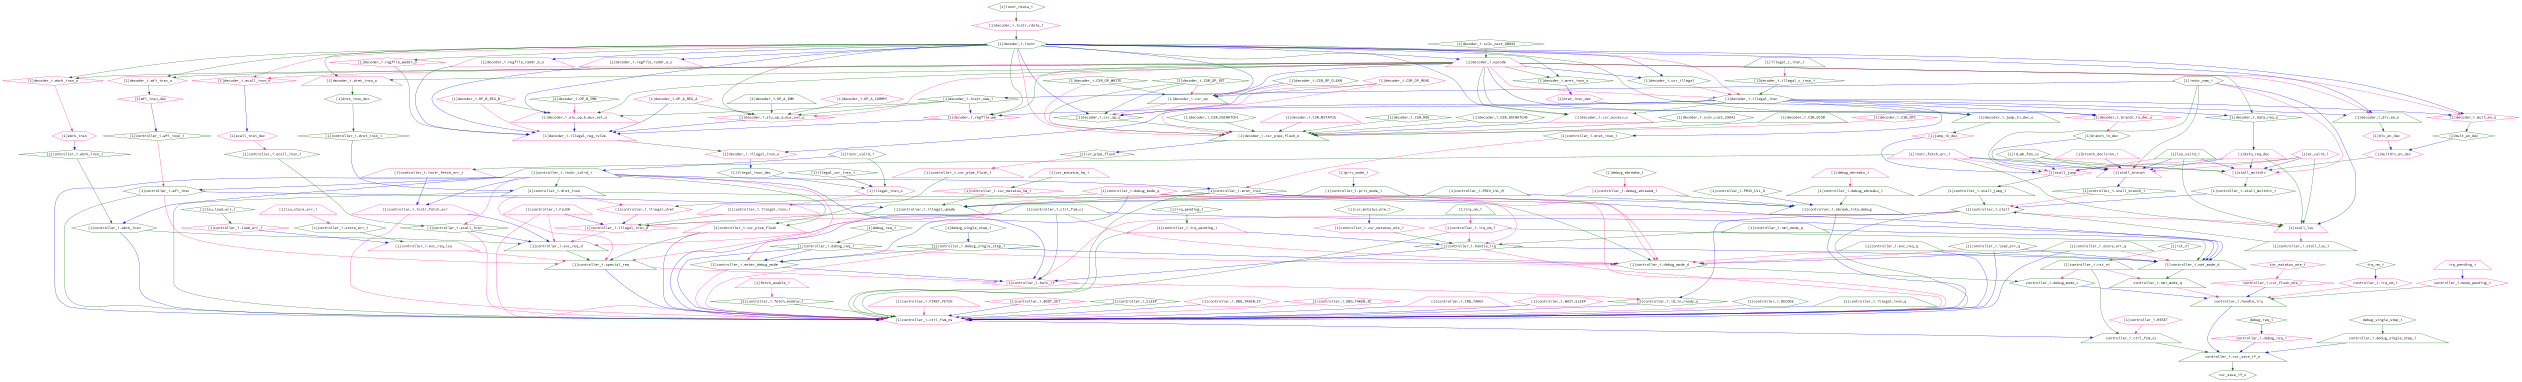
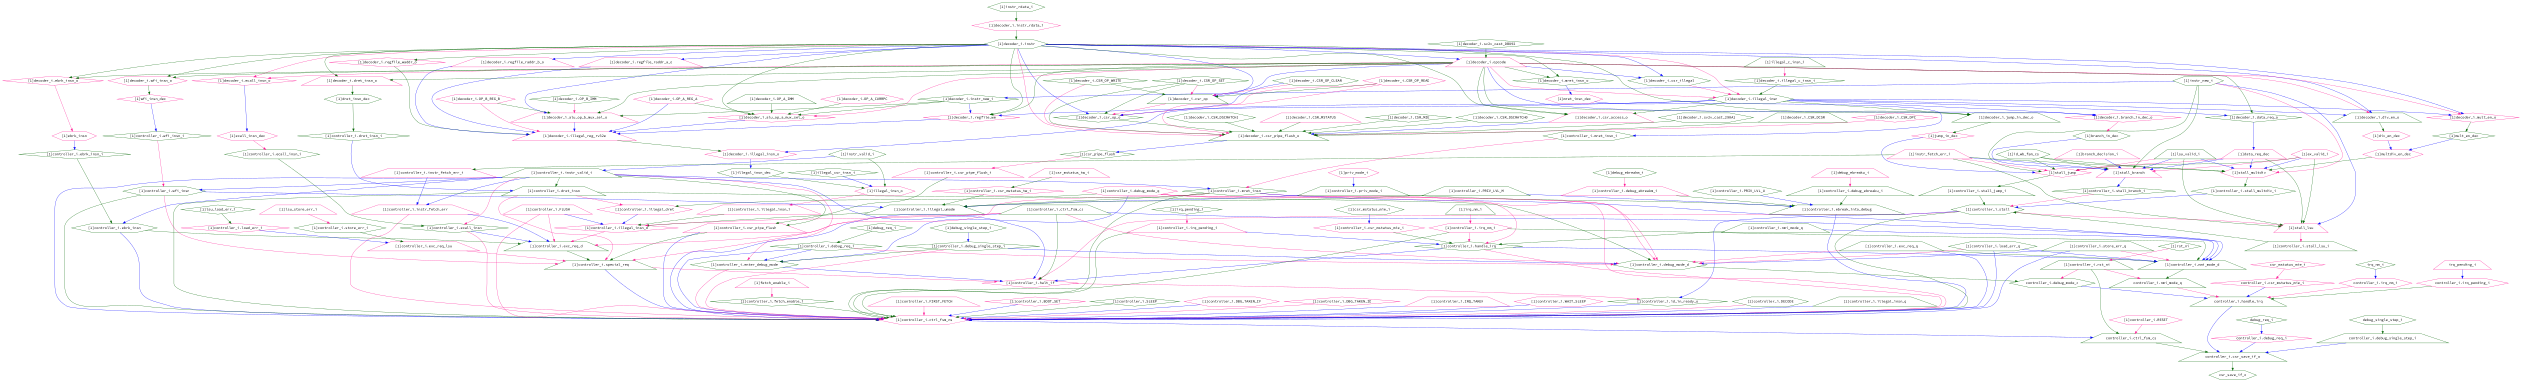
edge "[1]irq_pending_i" -> "[1]controller_i.irq_pending_i": color darkgreen -> deeppink
node "controller_i.csr_flush_mie_i": label "controller_i.csr_flush_mie_i" -> "controller_i.csr_mstatus_mie_i"
node "controller_i.mode_pending_i": label "controller_i.mode_pending_i" -> "controller_i.irq_pending_i"
